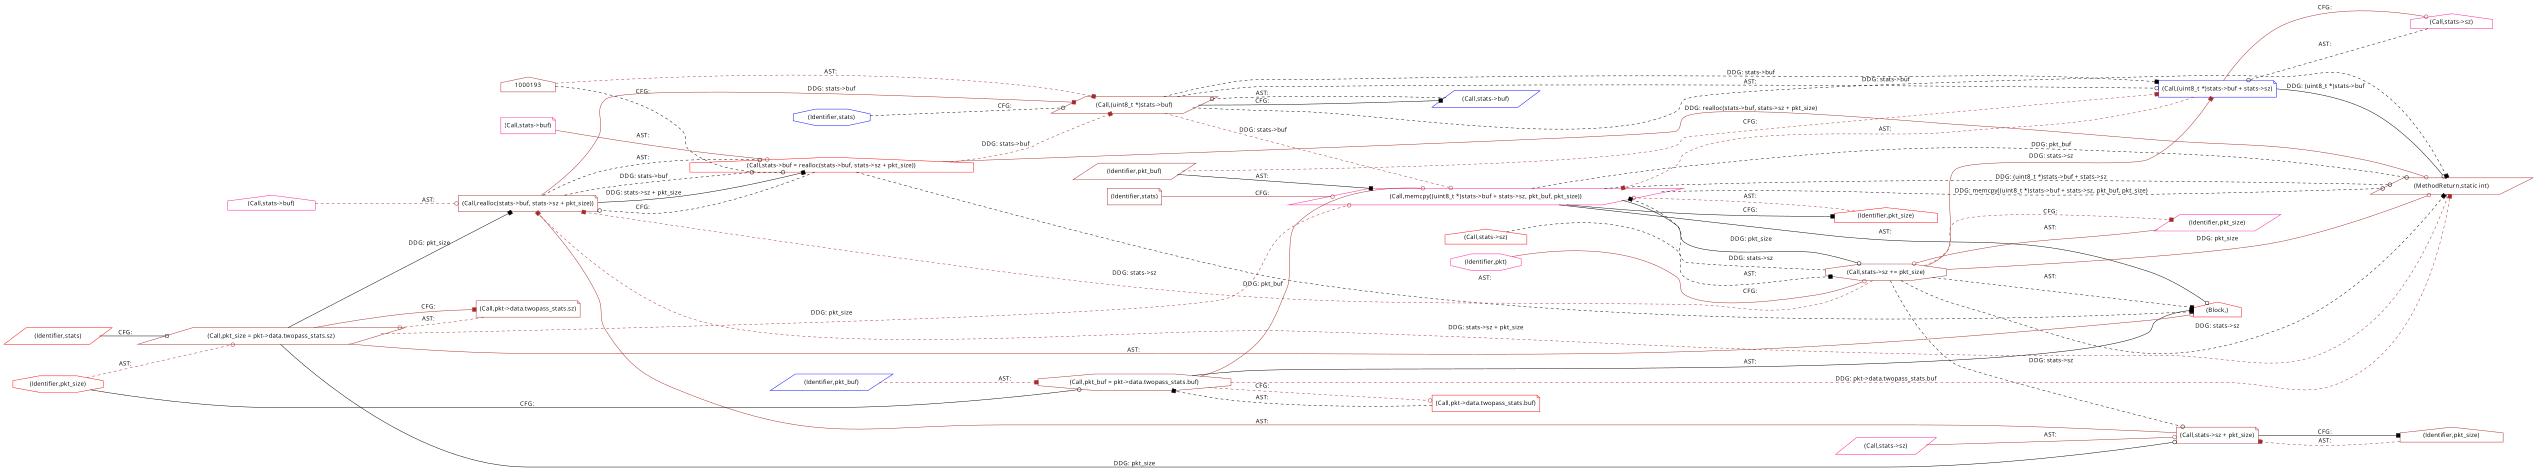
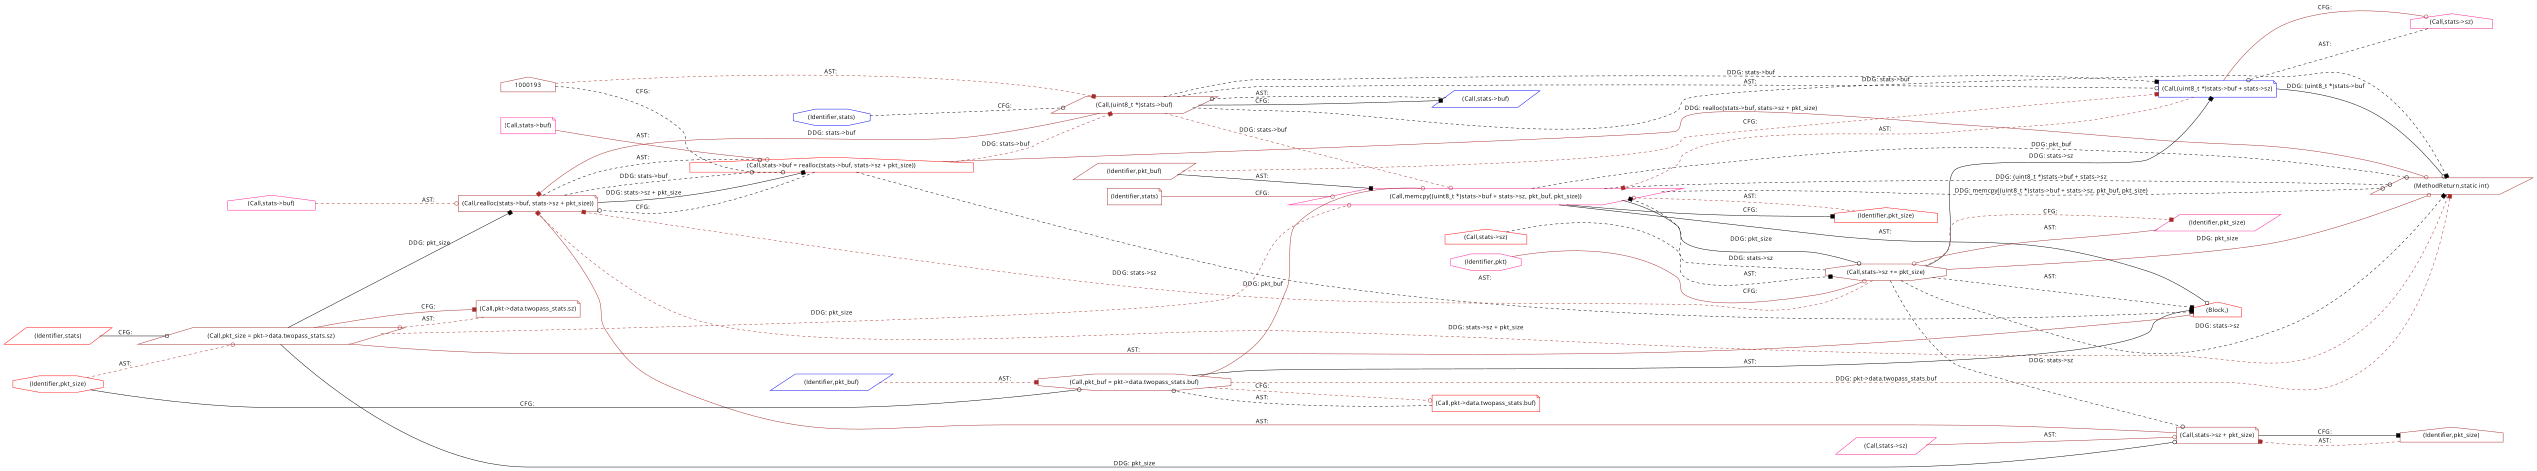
edge "(Call,realloc(stats->buf, stats->sz + pkt_size))" -> "(Call,(uint8_t *)stats->buf)": reversed
edge "(Call,stats->sz += pkt_size)" -> "(Call,(uint8_t *)stats->buf + stats->sz)": color brown -> black
edge "(Call,pkt->data.twopass_stats.buf)" -> "(Call,pkt_buf = pkt->data.twopass_stats.buf)": arrowhead box -> odot
